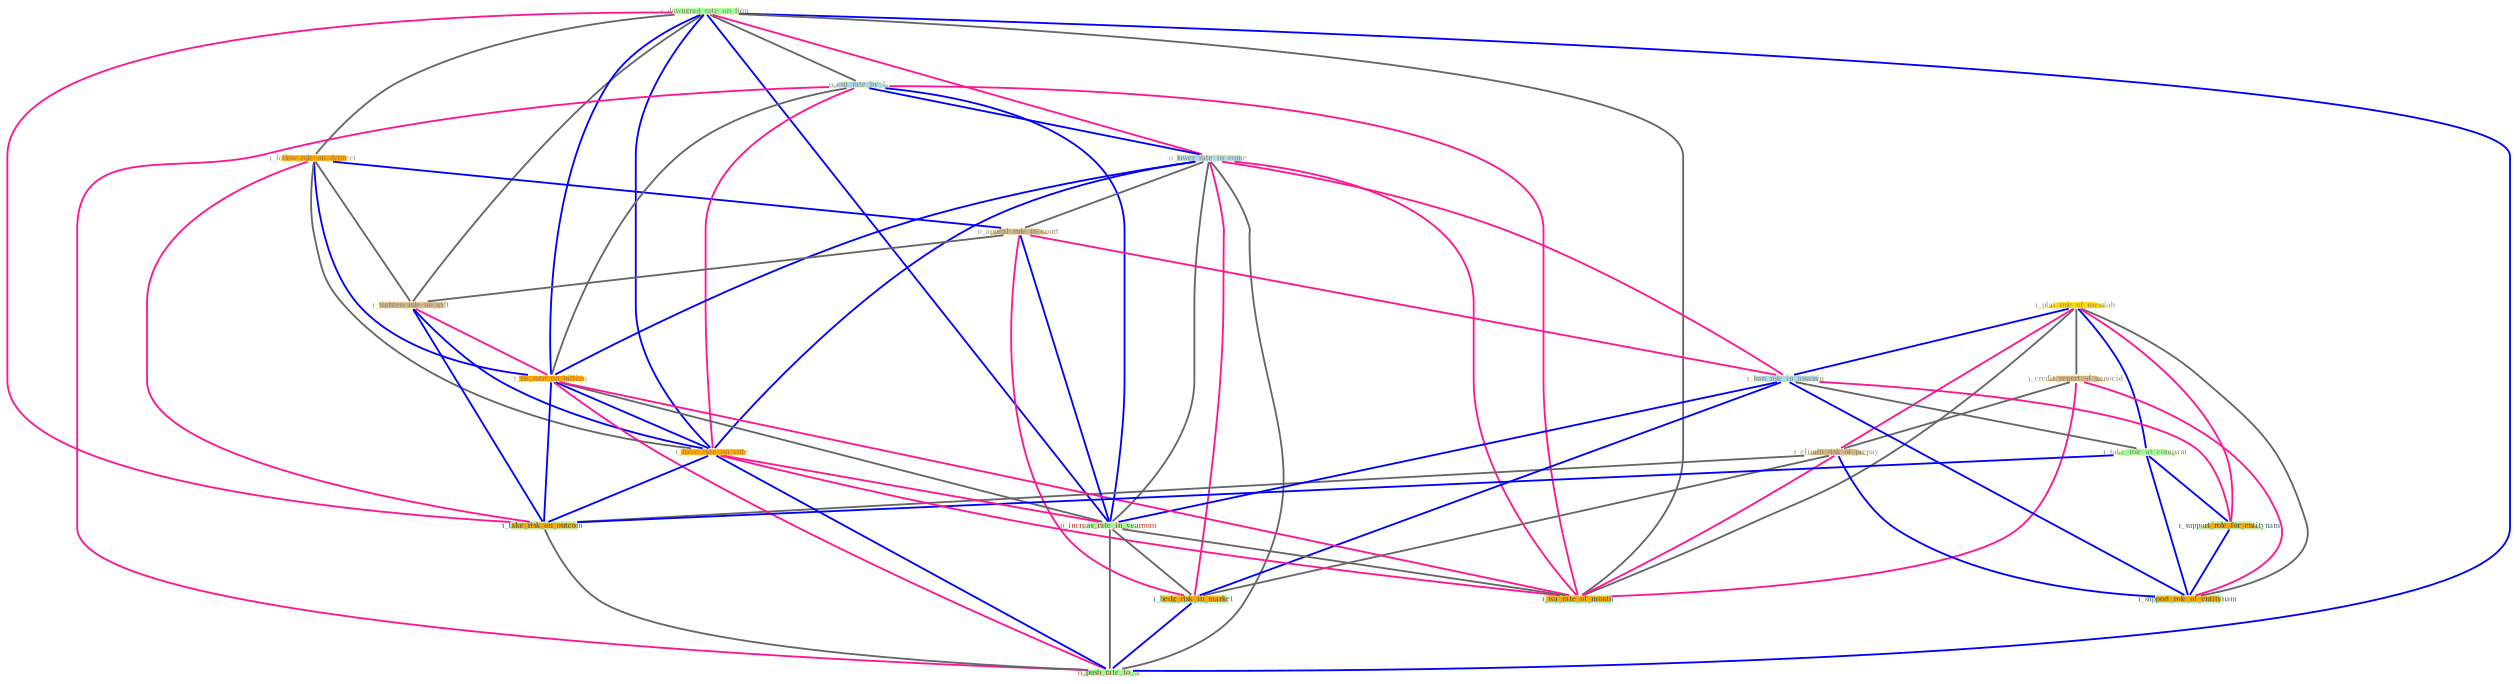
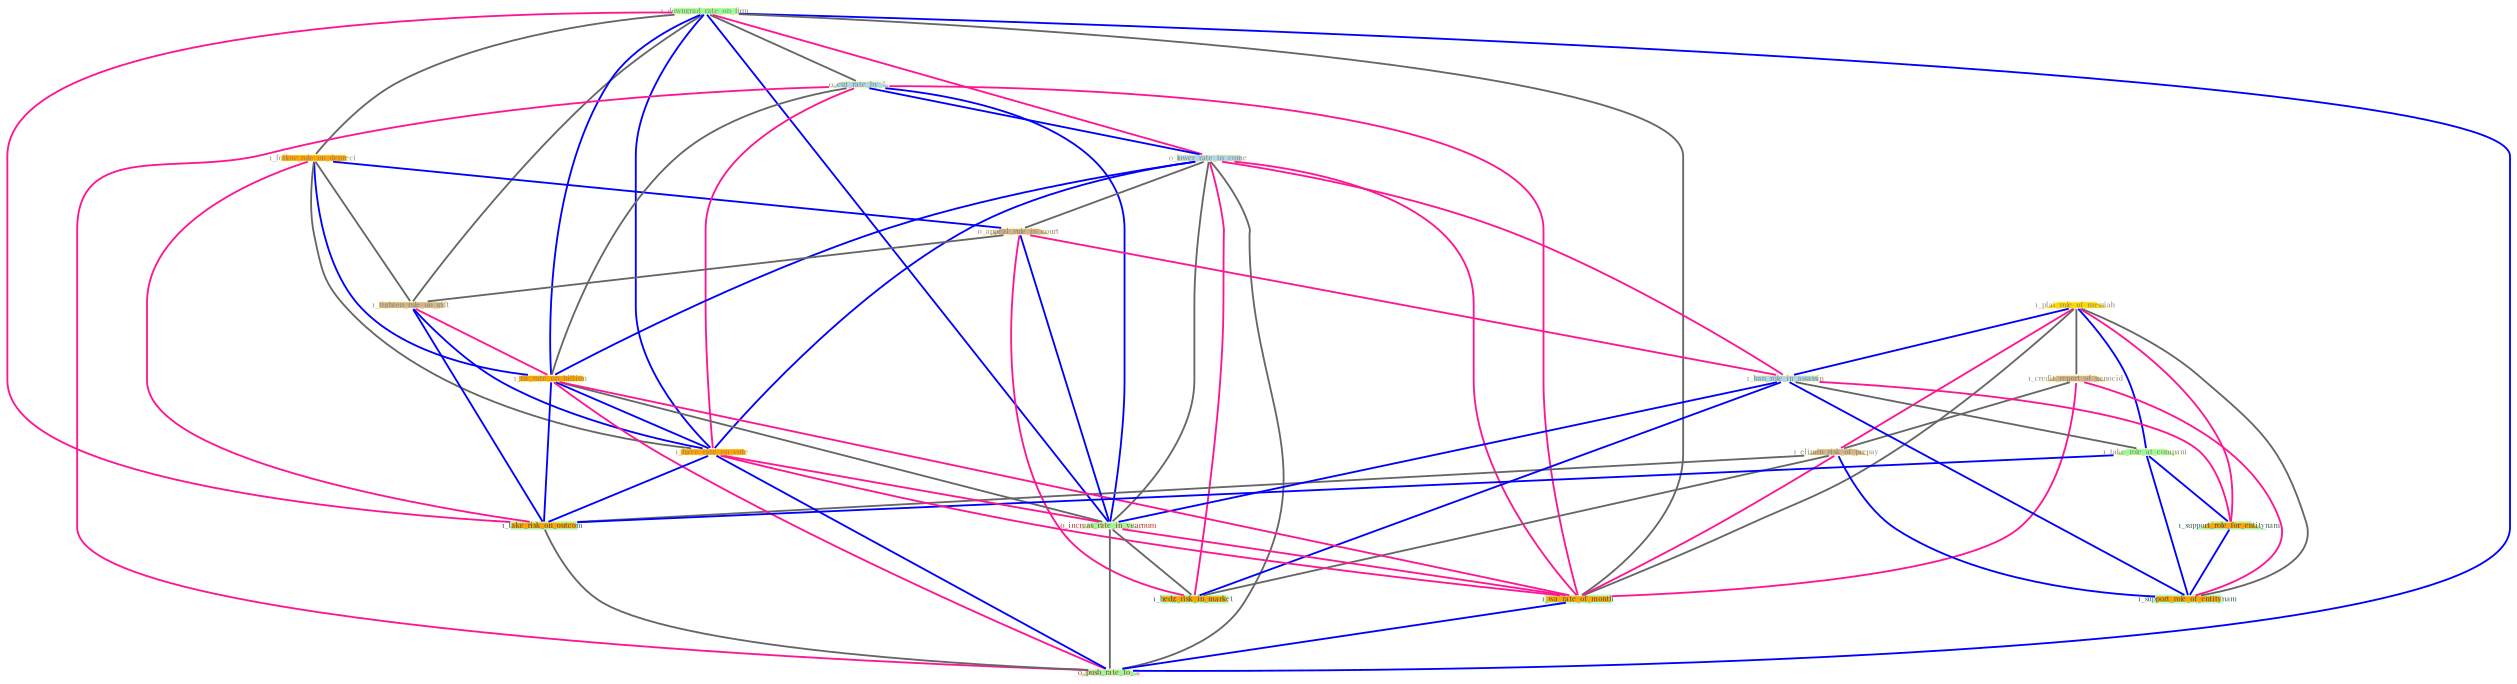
edge "0_increas_rate_in_yearnum" -- "1_wa_rate_of_month": color gray40 -> deeppink
edge "1_hedg_risk_in_market" -- "0_push_rate_to_%": now "1_wa_rate_of_month" -- "0_push_rate_to_%"
